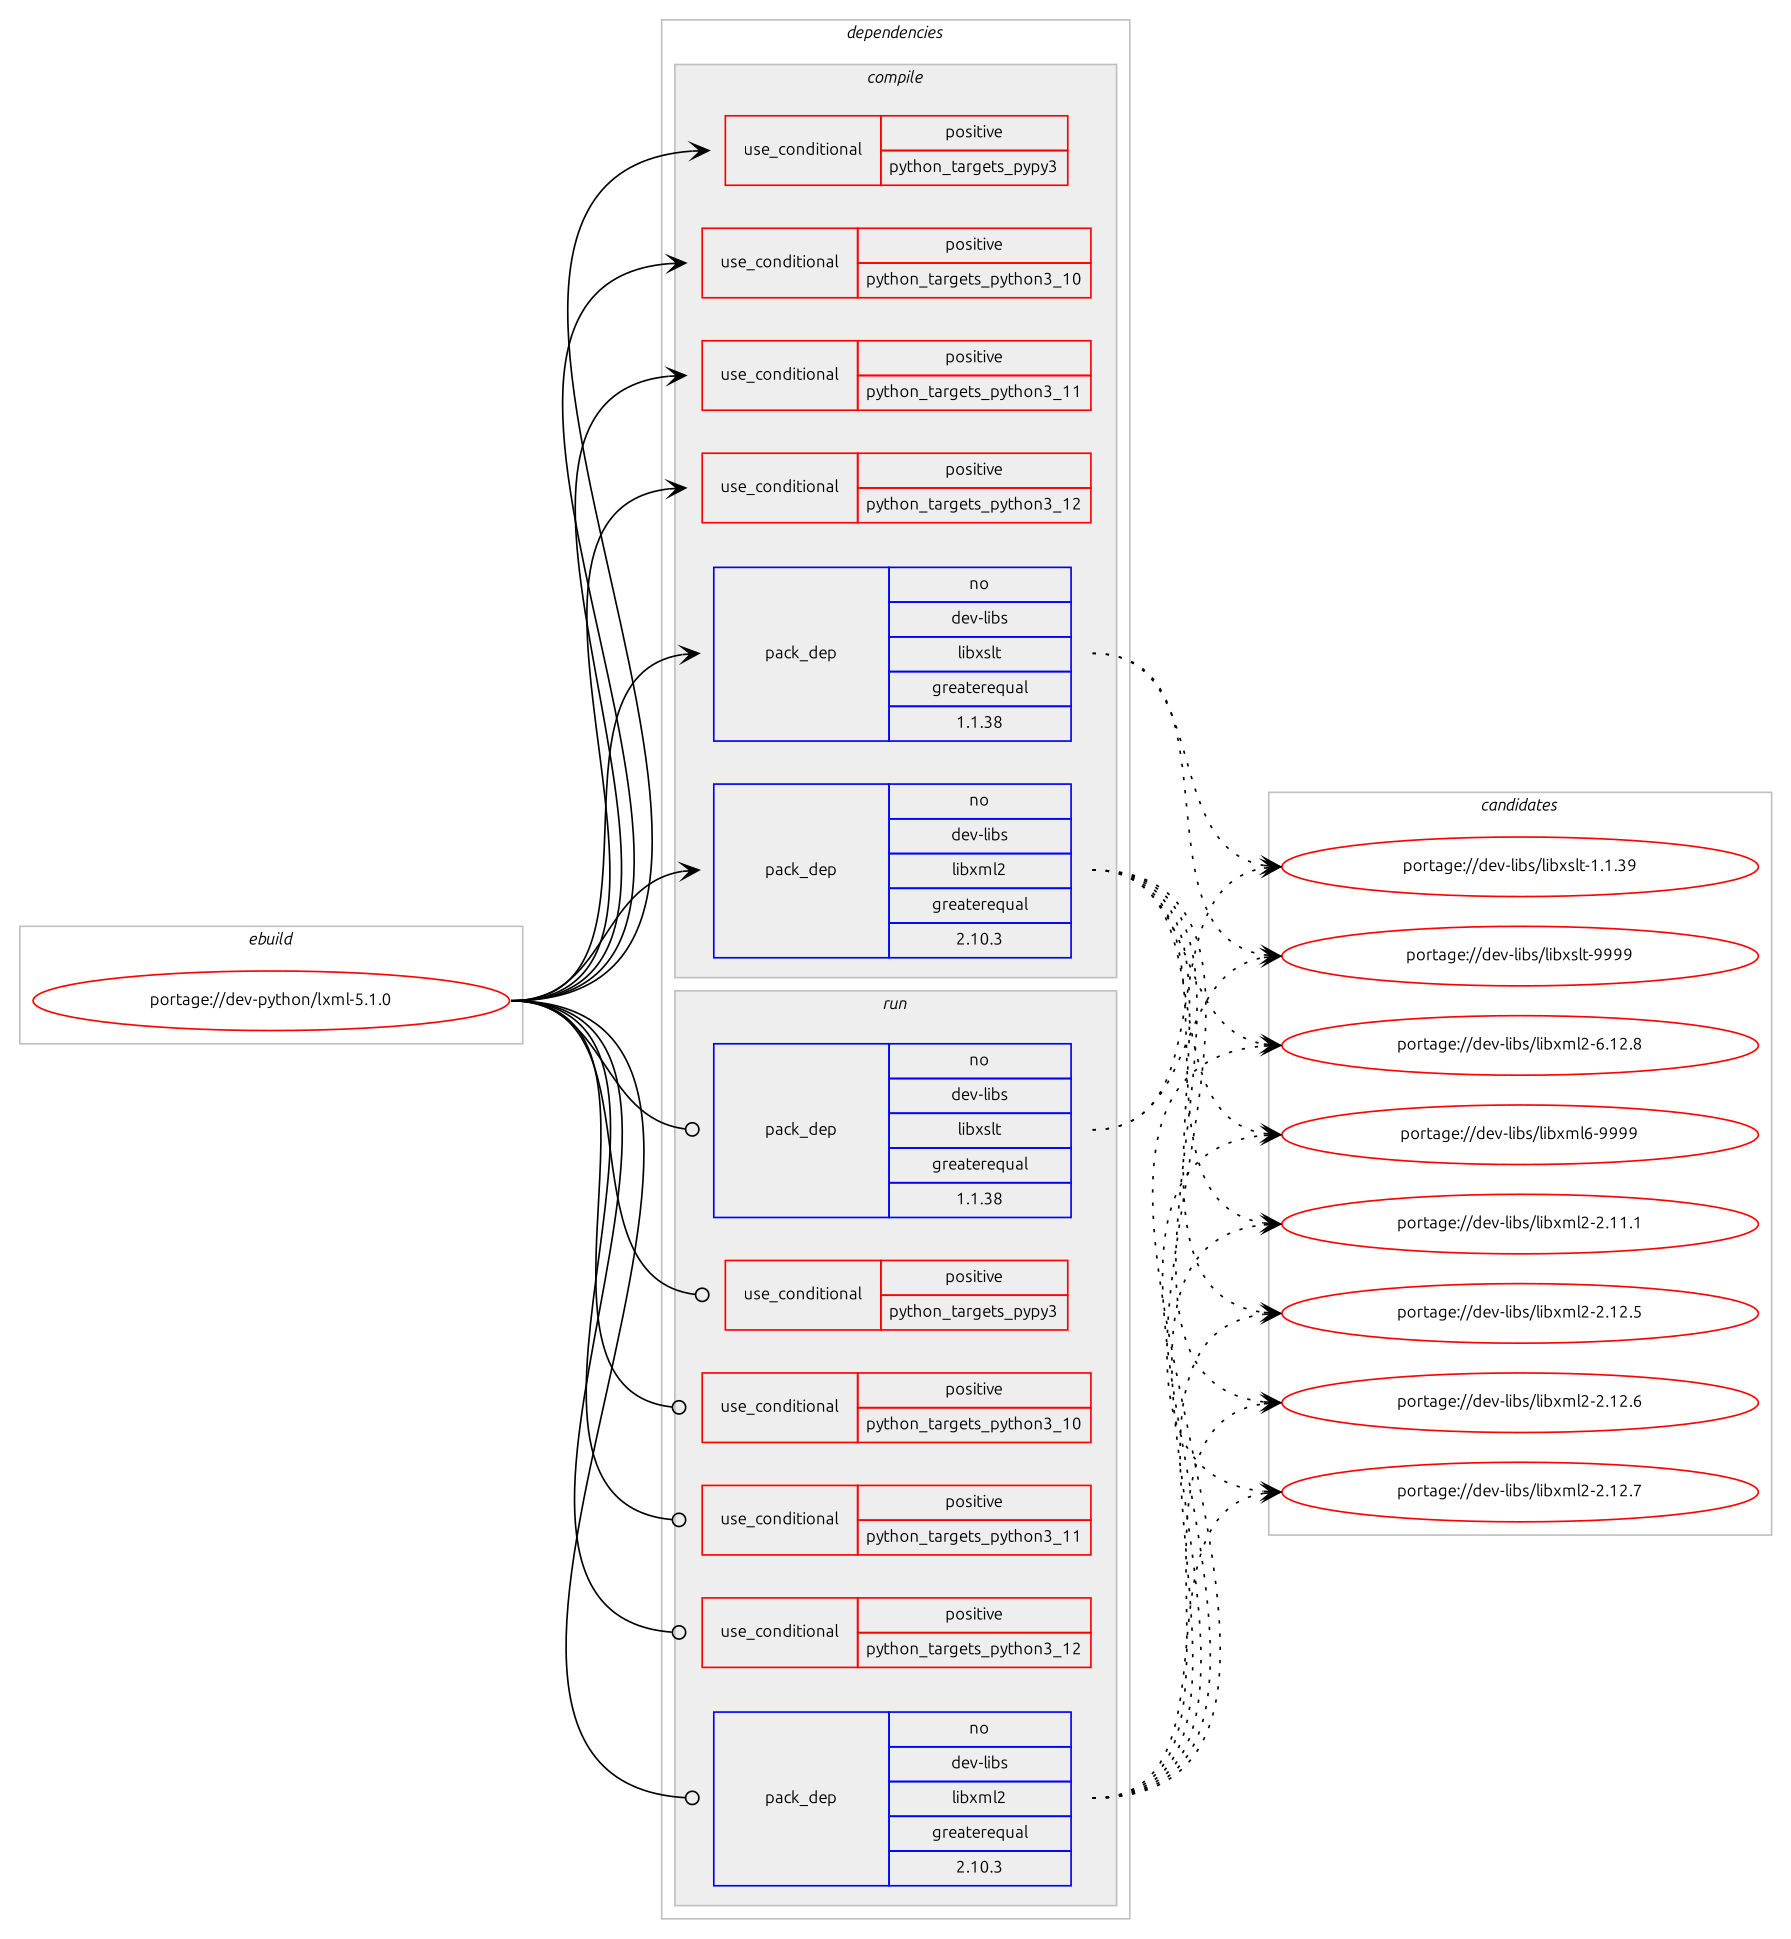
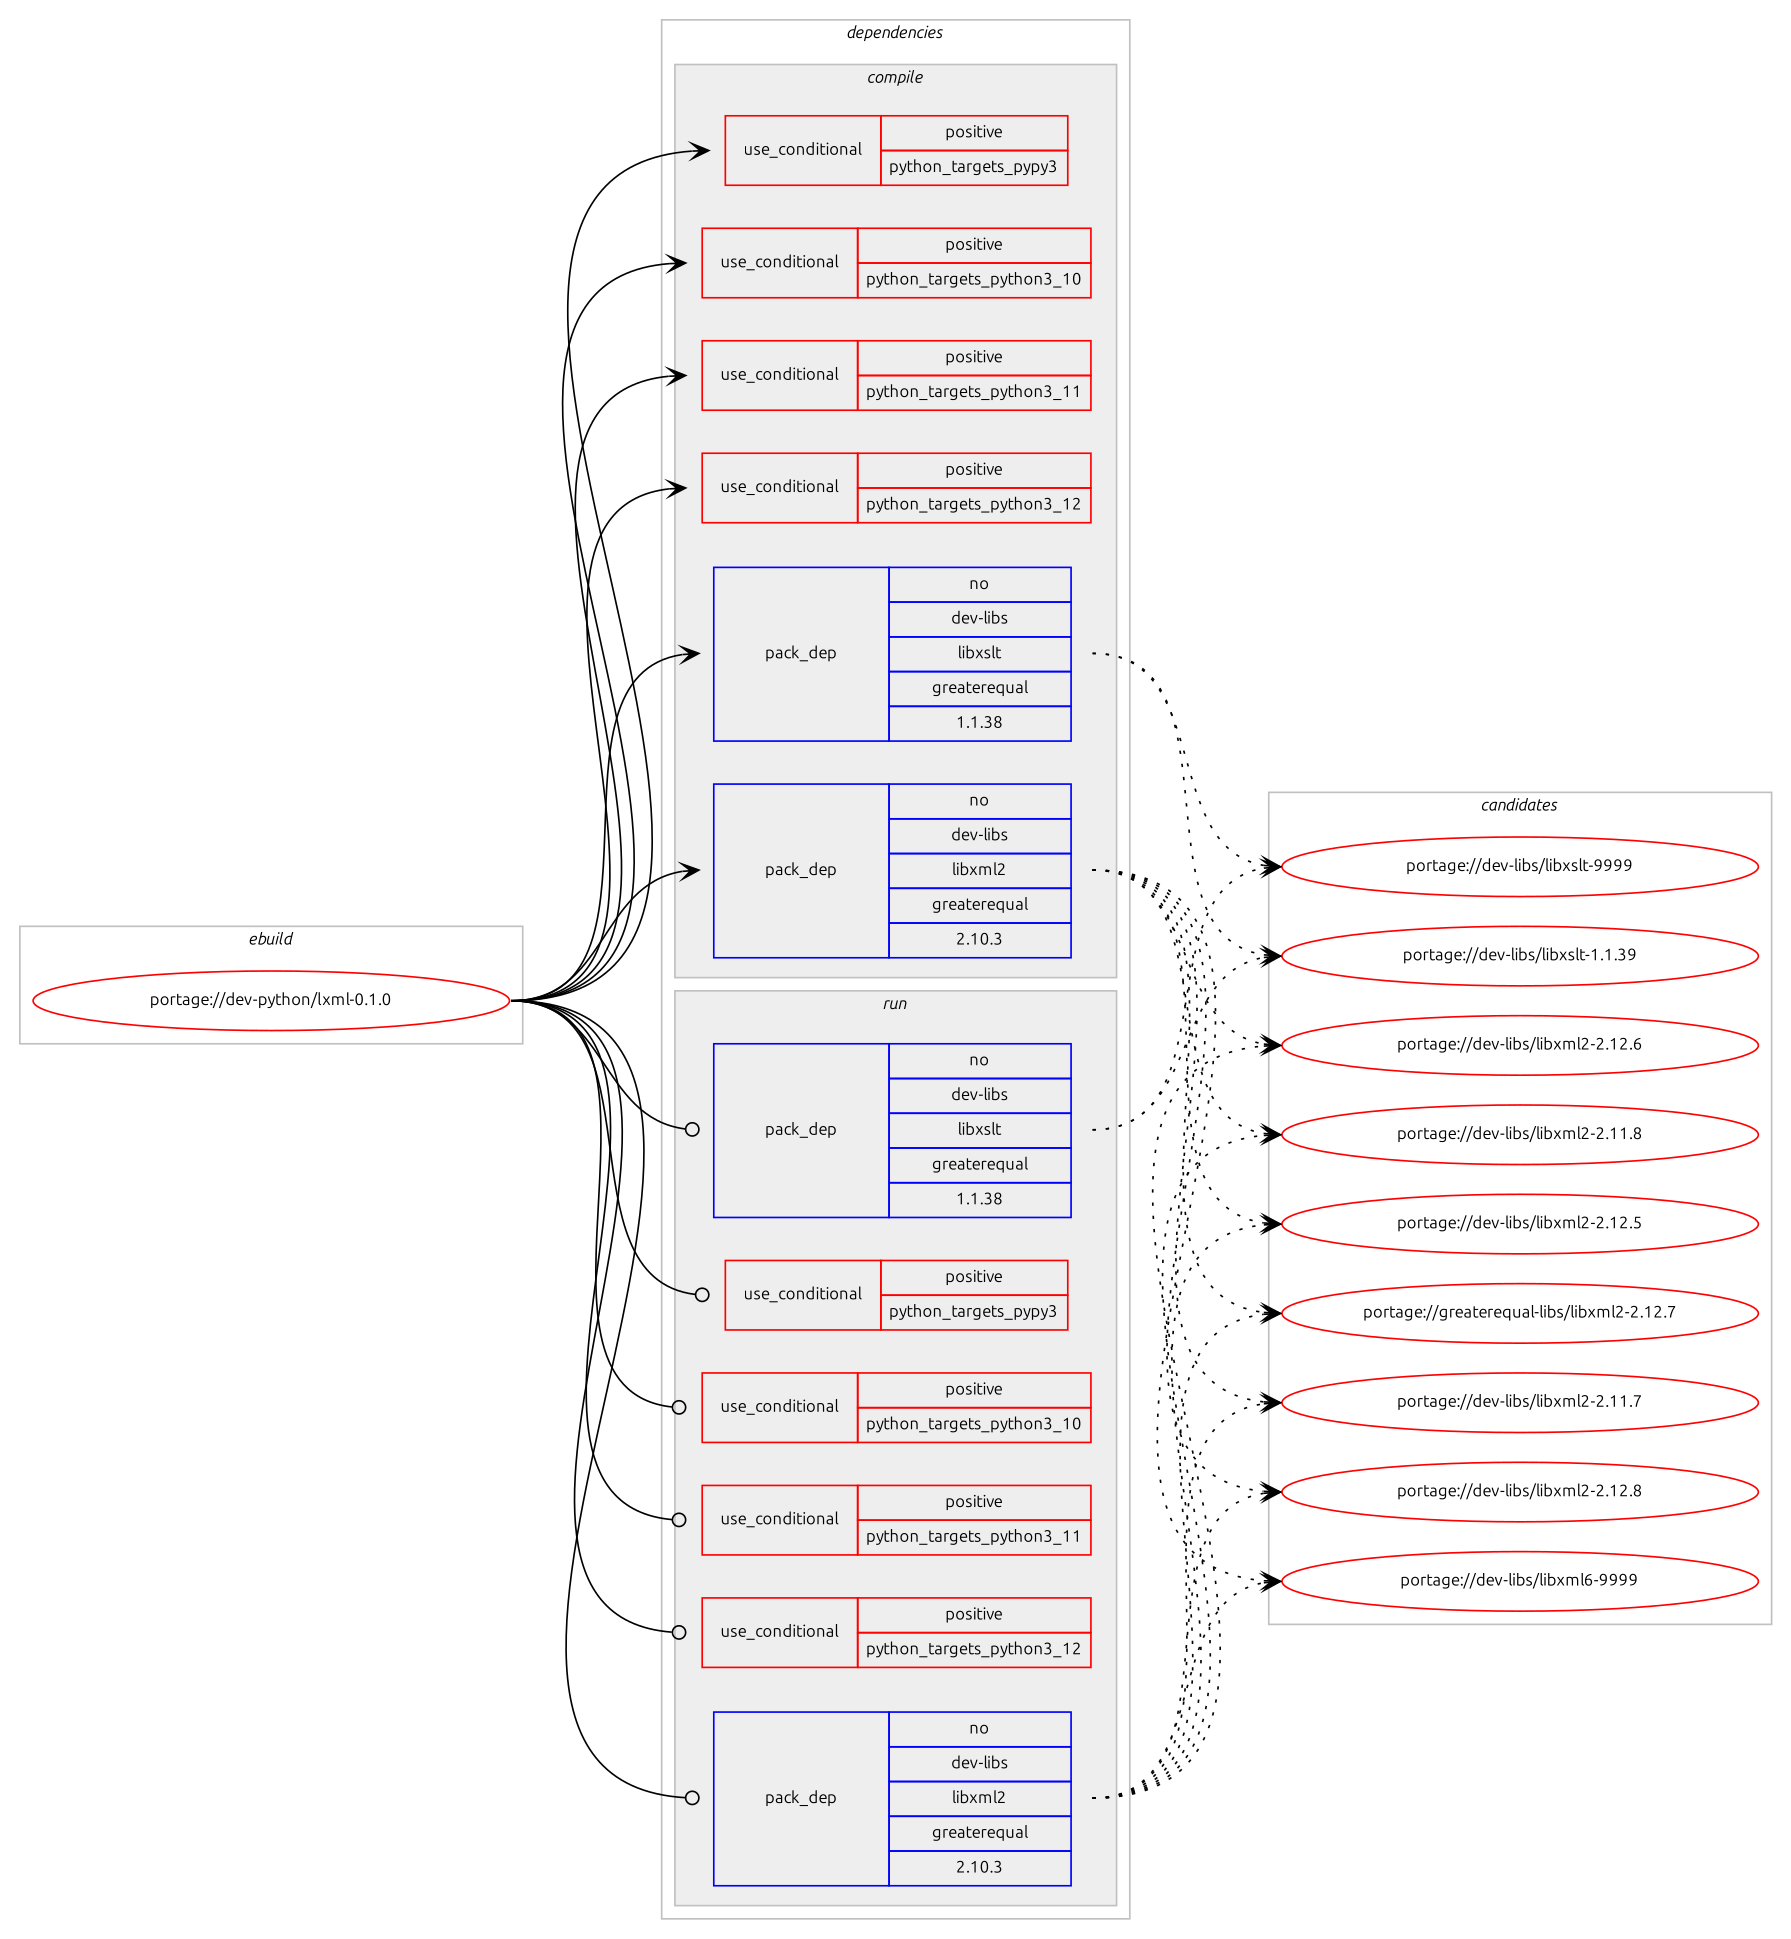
node "portage://dev-python/lxml-5.1.0": label "portage://dev-python/lxml-5.1.0" -> "portage://dev-python/lxml-0.1.0"
node "portage://dev-libs/libxml2-6.12.8": label "portage://dev-libs/libxml2-6.12.8" -> "portage://dev-libs/libxml2-2.12.8"
node "portage://dev-libs/libxml2-2.11.8": added
node "portage://dev-libs/libxml2-2.11.1": label "portage://dev-libs/libxml2-2.11.1" -> "portage://dev-libs/libxml2-2.11.7"
node "portage://dev-libs/libxml2-2.12.7": label "portage://dev-libs/libxml2-2.12.7" -> "portage://greaterequal-libs/libxml2-2.12.7"
